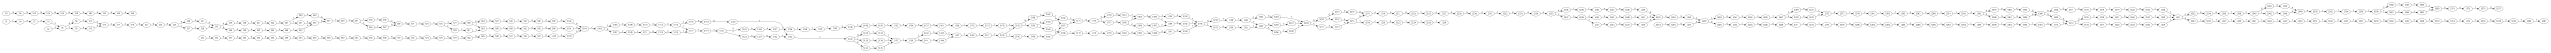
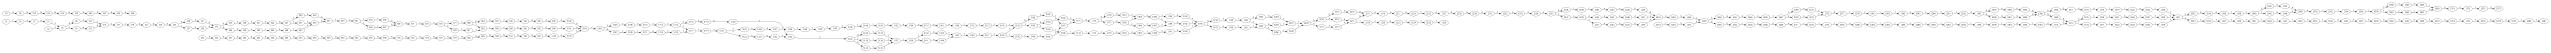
edge "S204" -> "S209": now "S204" -> "S207"
